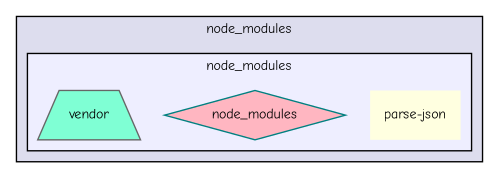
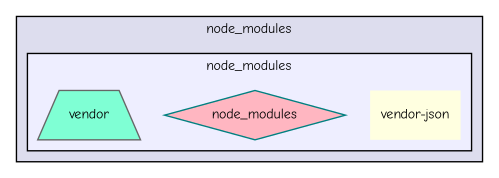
node "parse-json": label "parse-json" -> "vendor-json"
